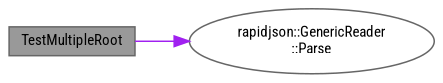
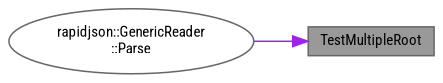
edge "TestMultipleRoot" -> "rapidjson::GenericReader ::Parse": reversed
